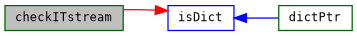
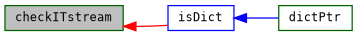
edge "checkITstream" -> "isDict": reversed
